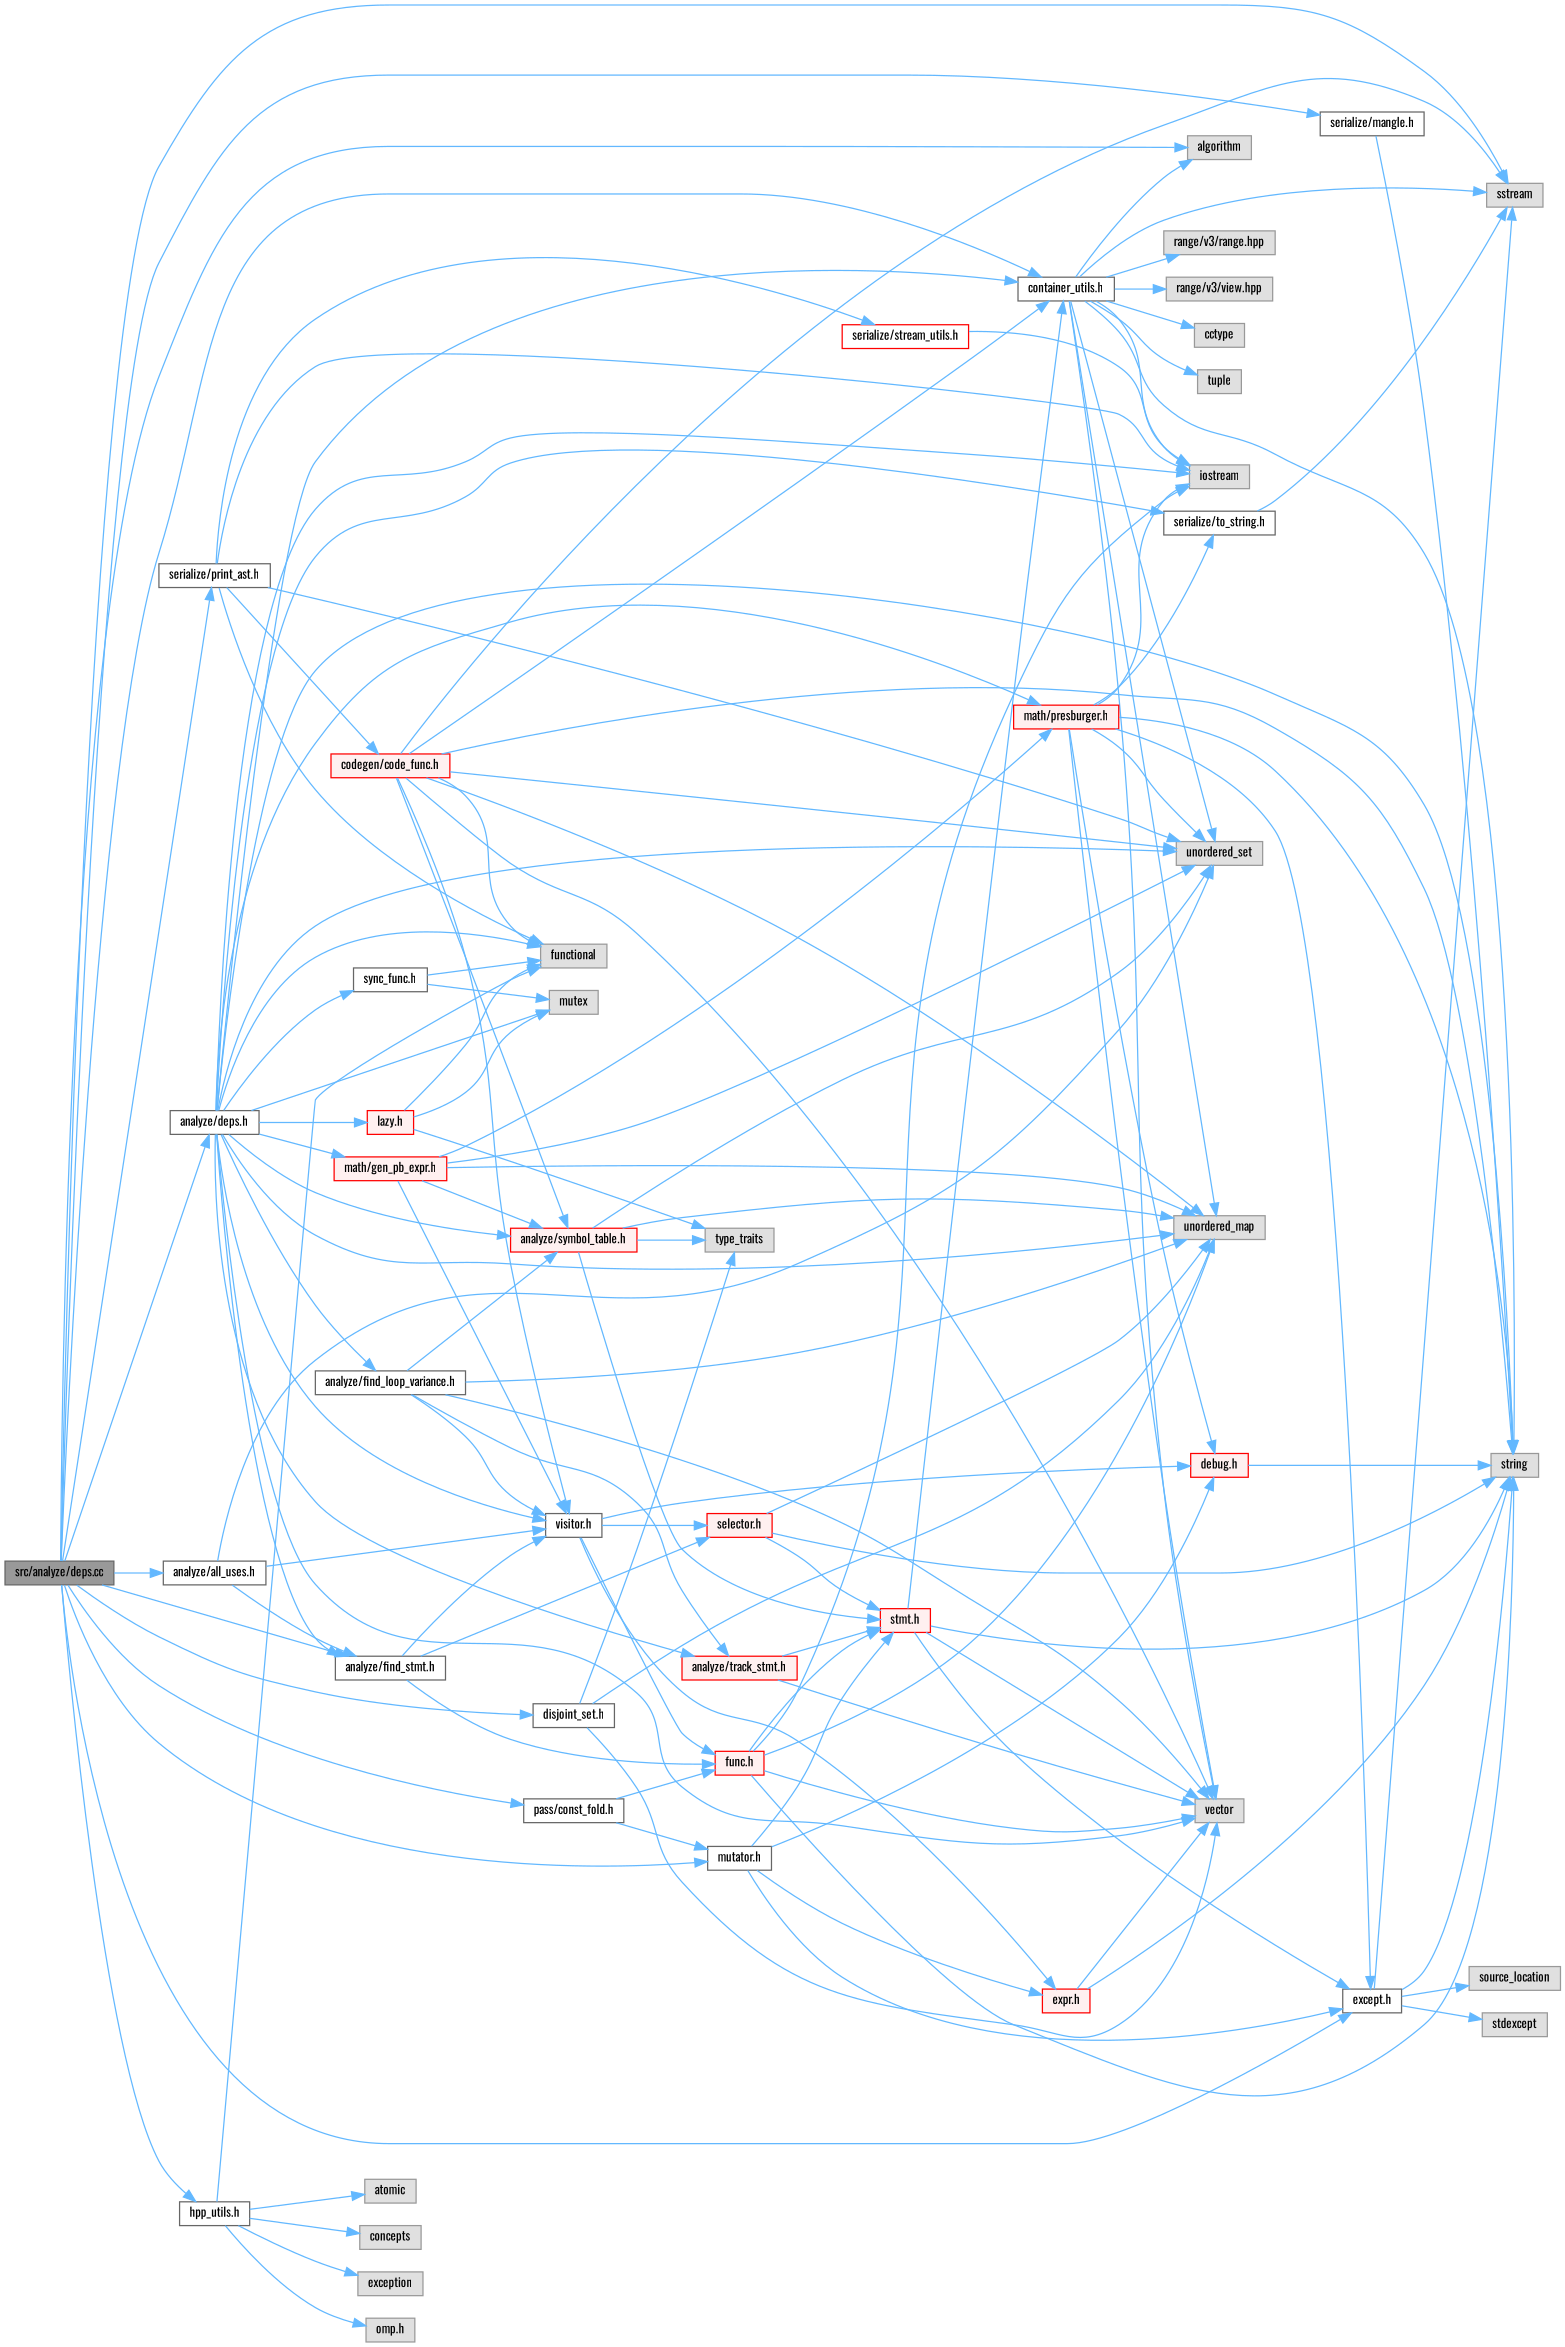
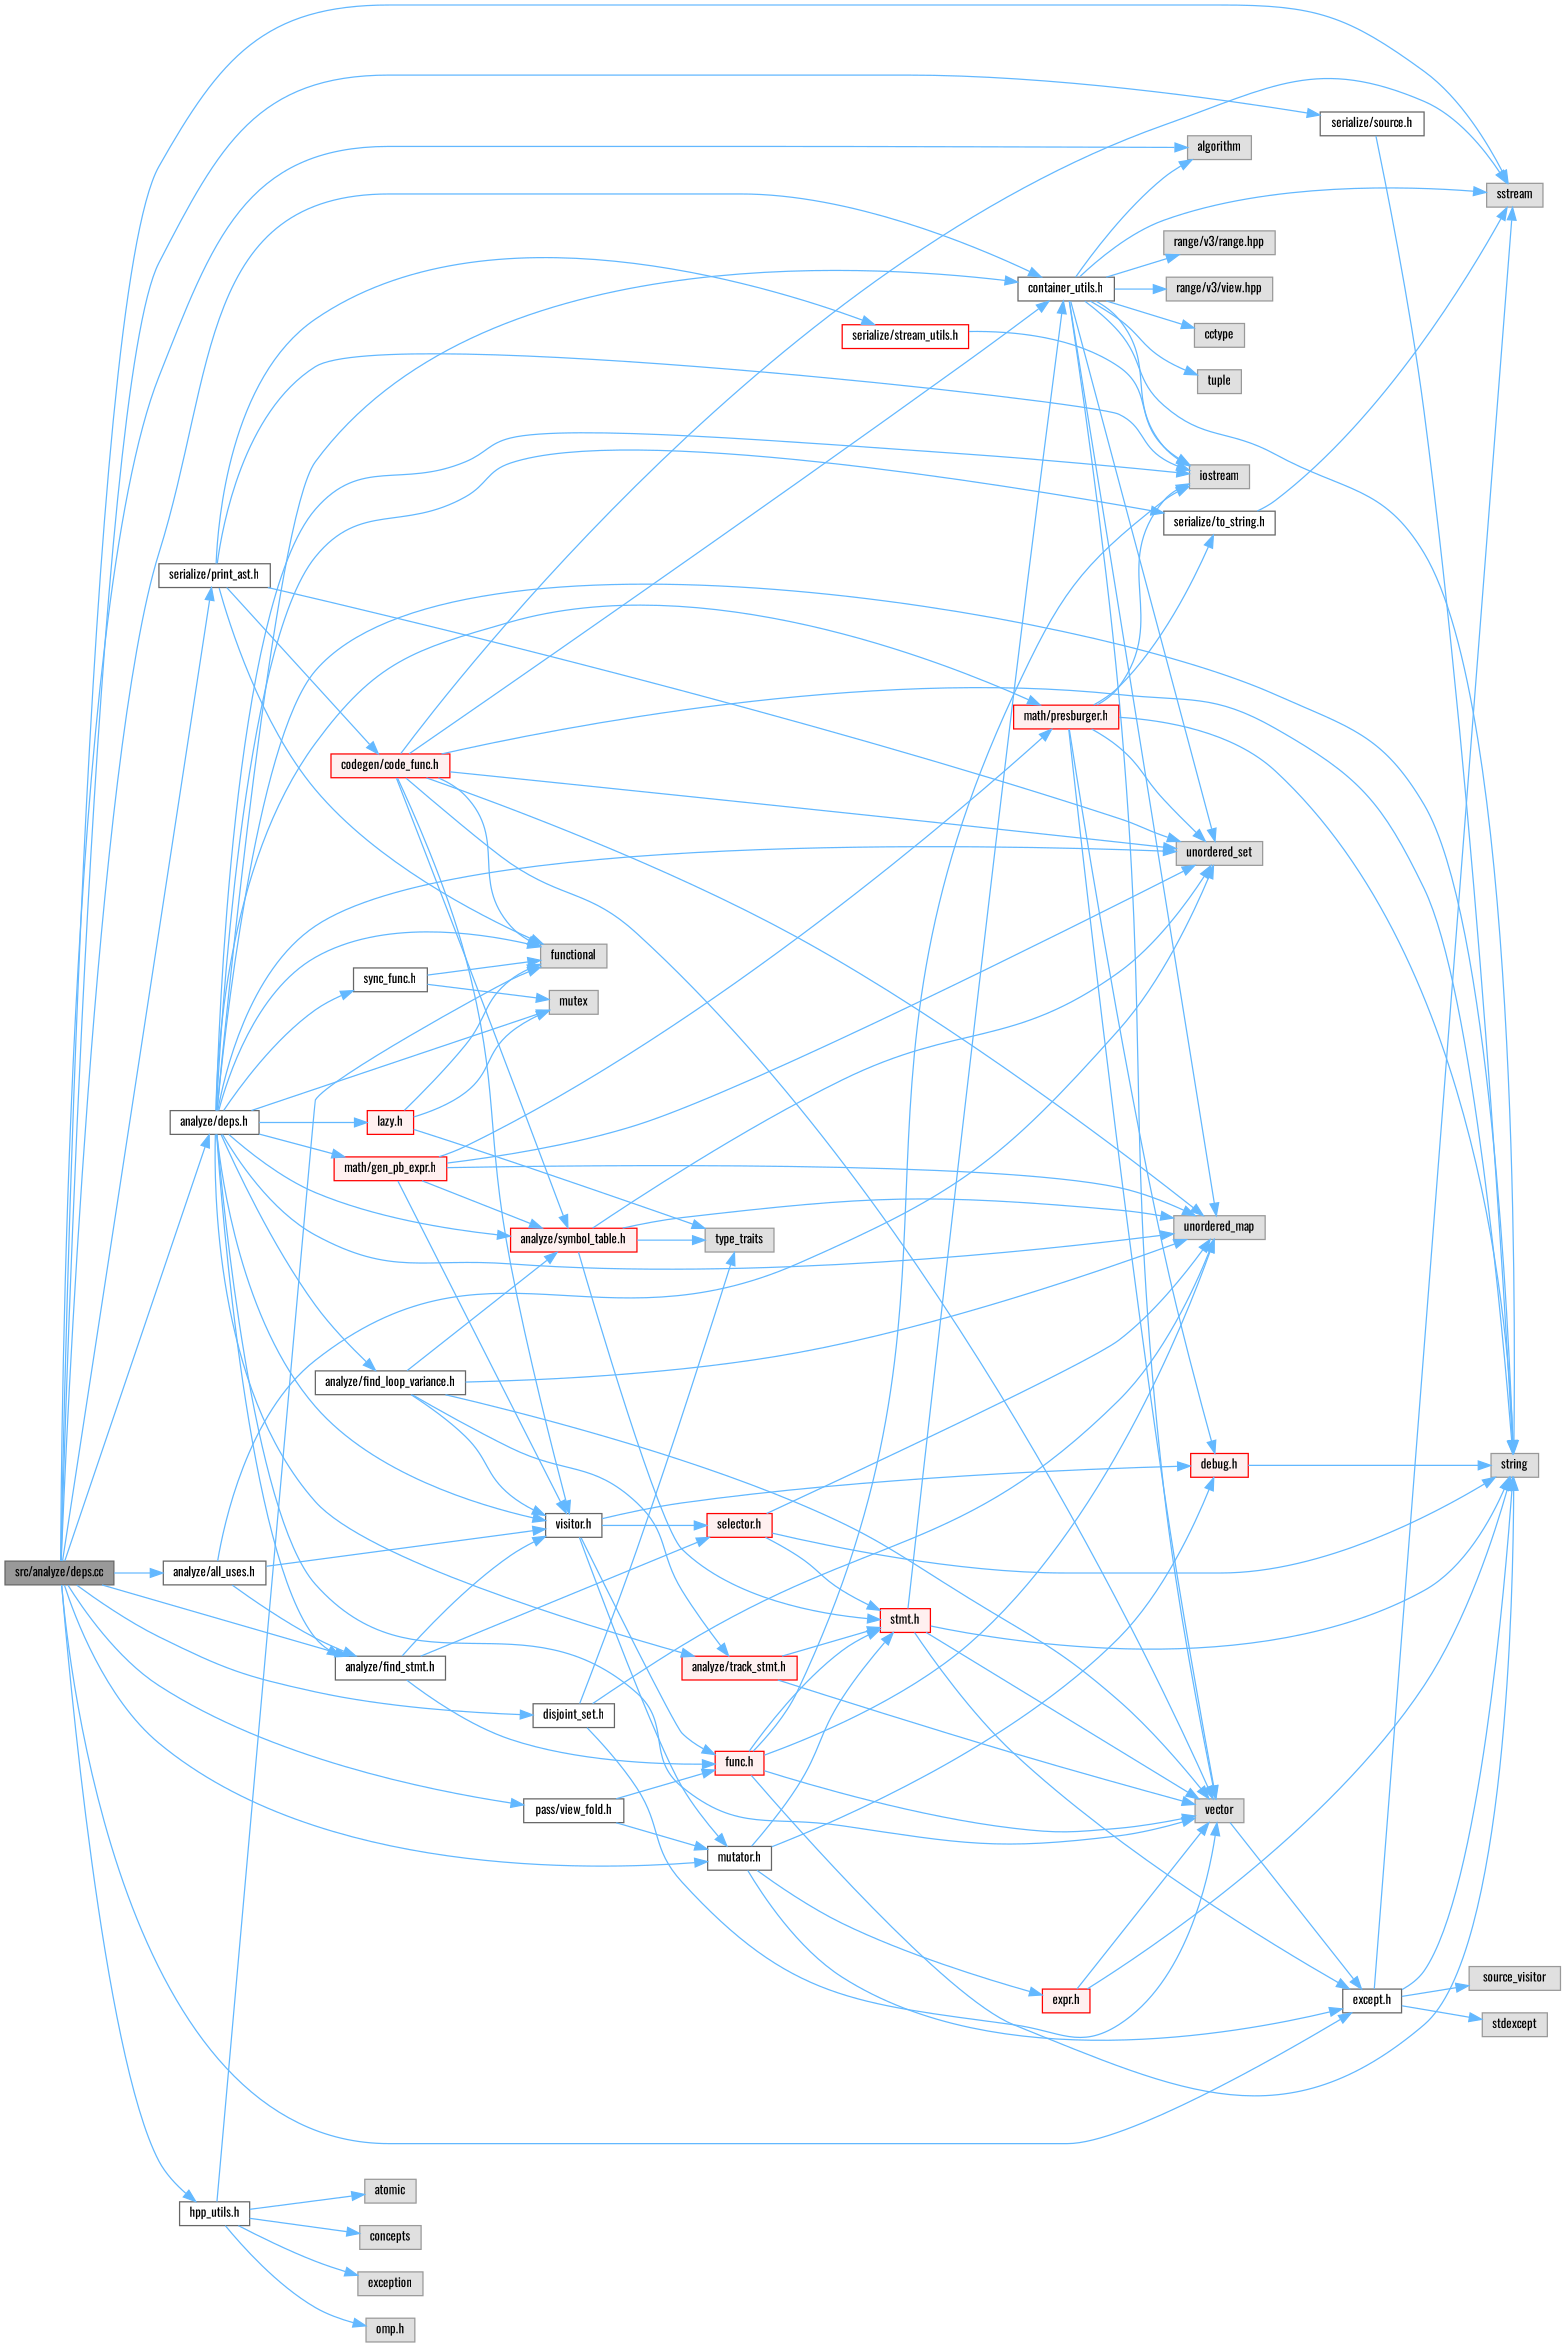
node "serialize/mangle.h": label "serialize/mangle.h" -> "serialize/source.h"
edge "math/presburger.h" -> "except.h": now "vector" -> "except.h"
edge "visitor.h" -> "expr.h": now "visitor.h" -> "mutator.h"
node "pass/const_fold.h": label "pass/const_fold.h" -> "pass/view_fold.h"
node "source_location": label "source_location" -> "source_visitor"
